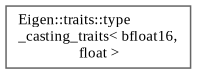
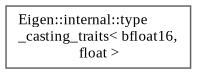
node "Eigen::traits::type _casting_traits< bfloat16, float >": label "Eigen::traits::type _casting_traits< bfloat16, float >" -> "Eigen::internal::type _casting_traits< bfloat16, float >"
